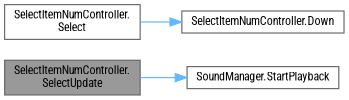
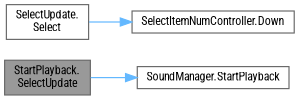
node "SelectItemNumController. Select": label "SelectItemNumController. Select" -> "SelectUpdate. Select"
node "SelectItemNumController. SelectUpdate": label "SelectItemNumController. SelectUpdate" -> "StartPlayback. SelectUpdate"
